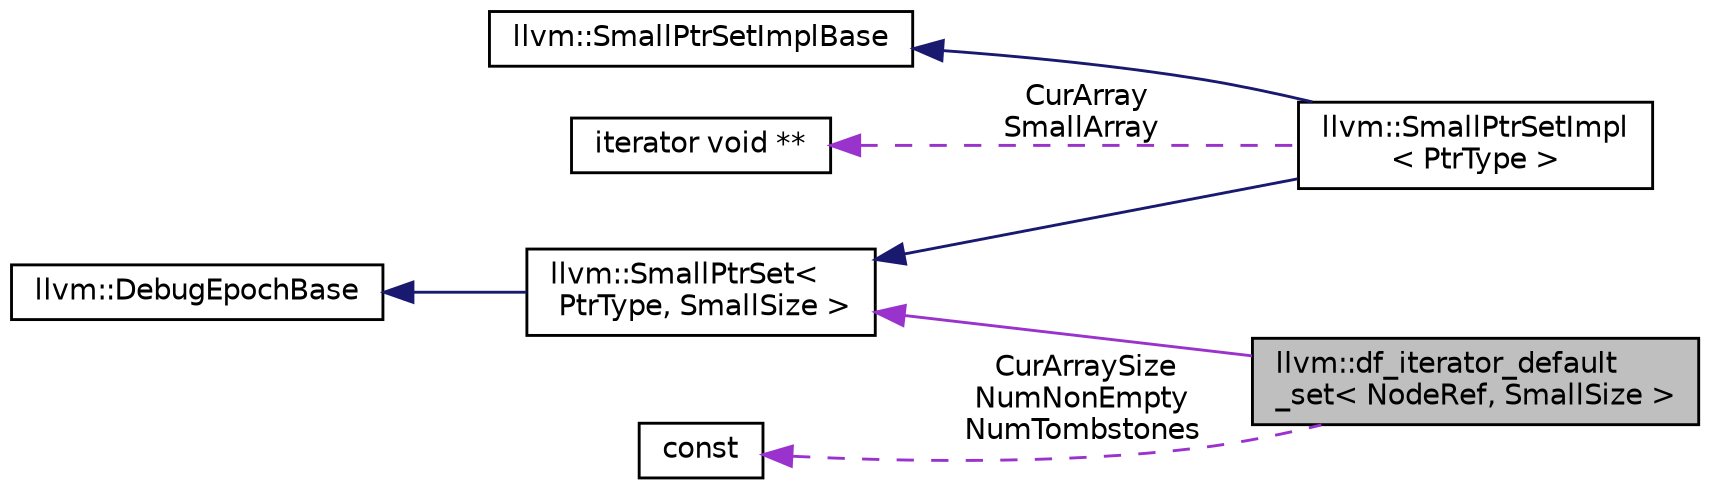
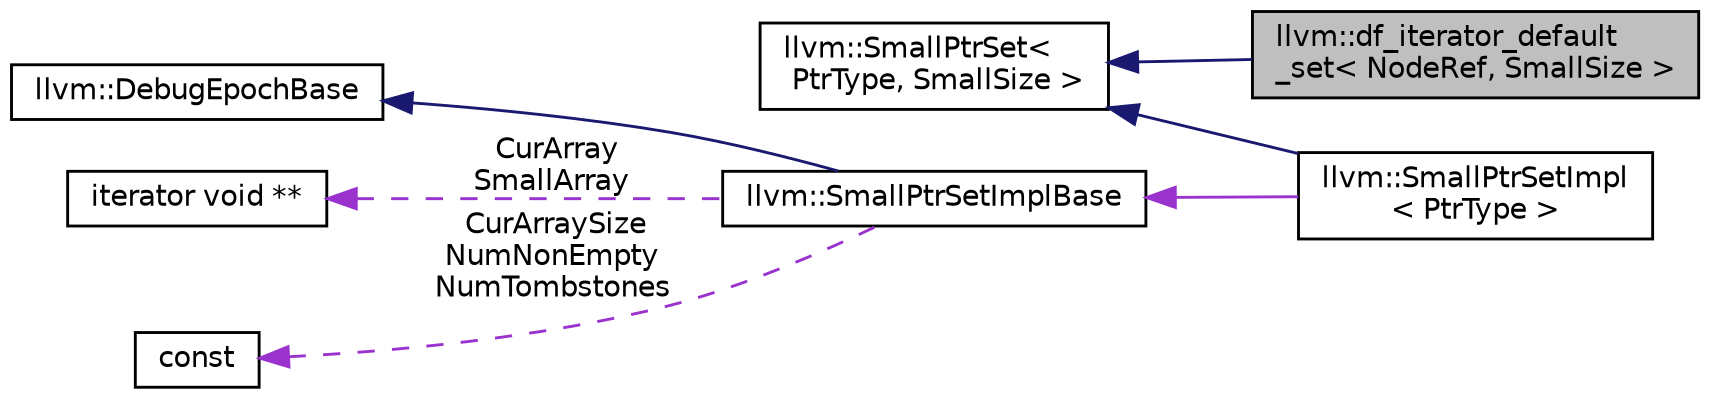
edge "llvm::SmallPtrSetImpl < PtrType >" -> "llvm::SmallPtrSetImplBase": color midnightblue -> darkorchid3
edge "llvm::SmallPtrSetImpl < PtrType >" -> "iterator void **": now "llvm::SmallPtrSetImplBase" -> "iterator void **"
edge "llvm::SmallPtrSet< PtrType, SmallSize >" -> "llvm::DebugEpochBase": now "llvm::SmallPtrSetImplBase" -> "llvm::DebugEpochBase"
edge "llvm::df_iterator_default _set< NodeRef, SmallSize >" -> "llvm::SmallPtrSet< PtrType, SmallSize >": color darkorchid3 -> midnightblue
edge "llvm::df_iterator_default _set< NodeRef, SmallSize >" -> "const": now "llvm::SmallPtrSetImplBase" -> "const"
